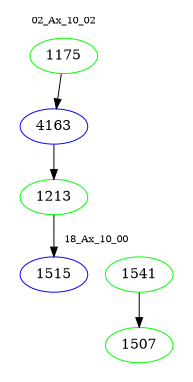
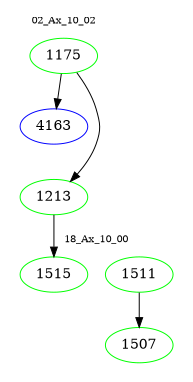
edge "4163" -> "1213": now "1175" -> "1213"
node "1515": color blue -> green
node "1541": label "1541" -> "1511"
